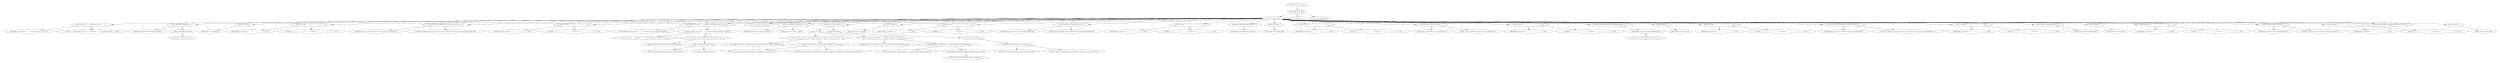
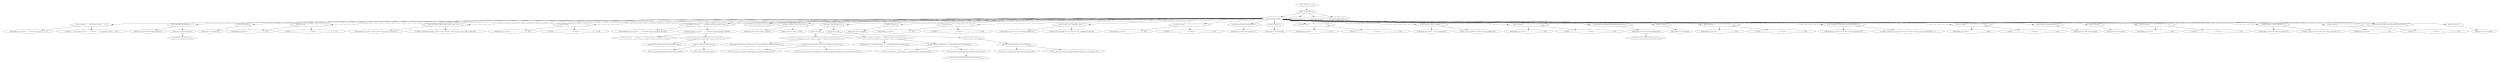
node "(MODIFIER,PUBLIC)": added
